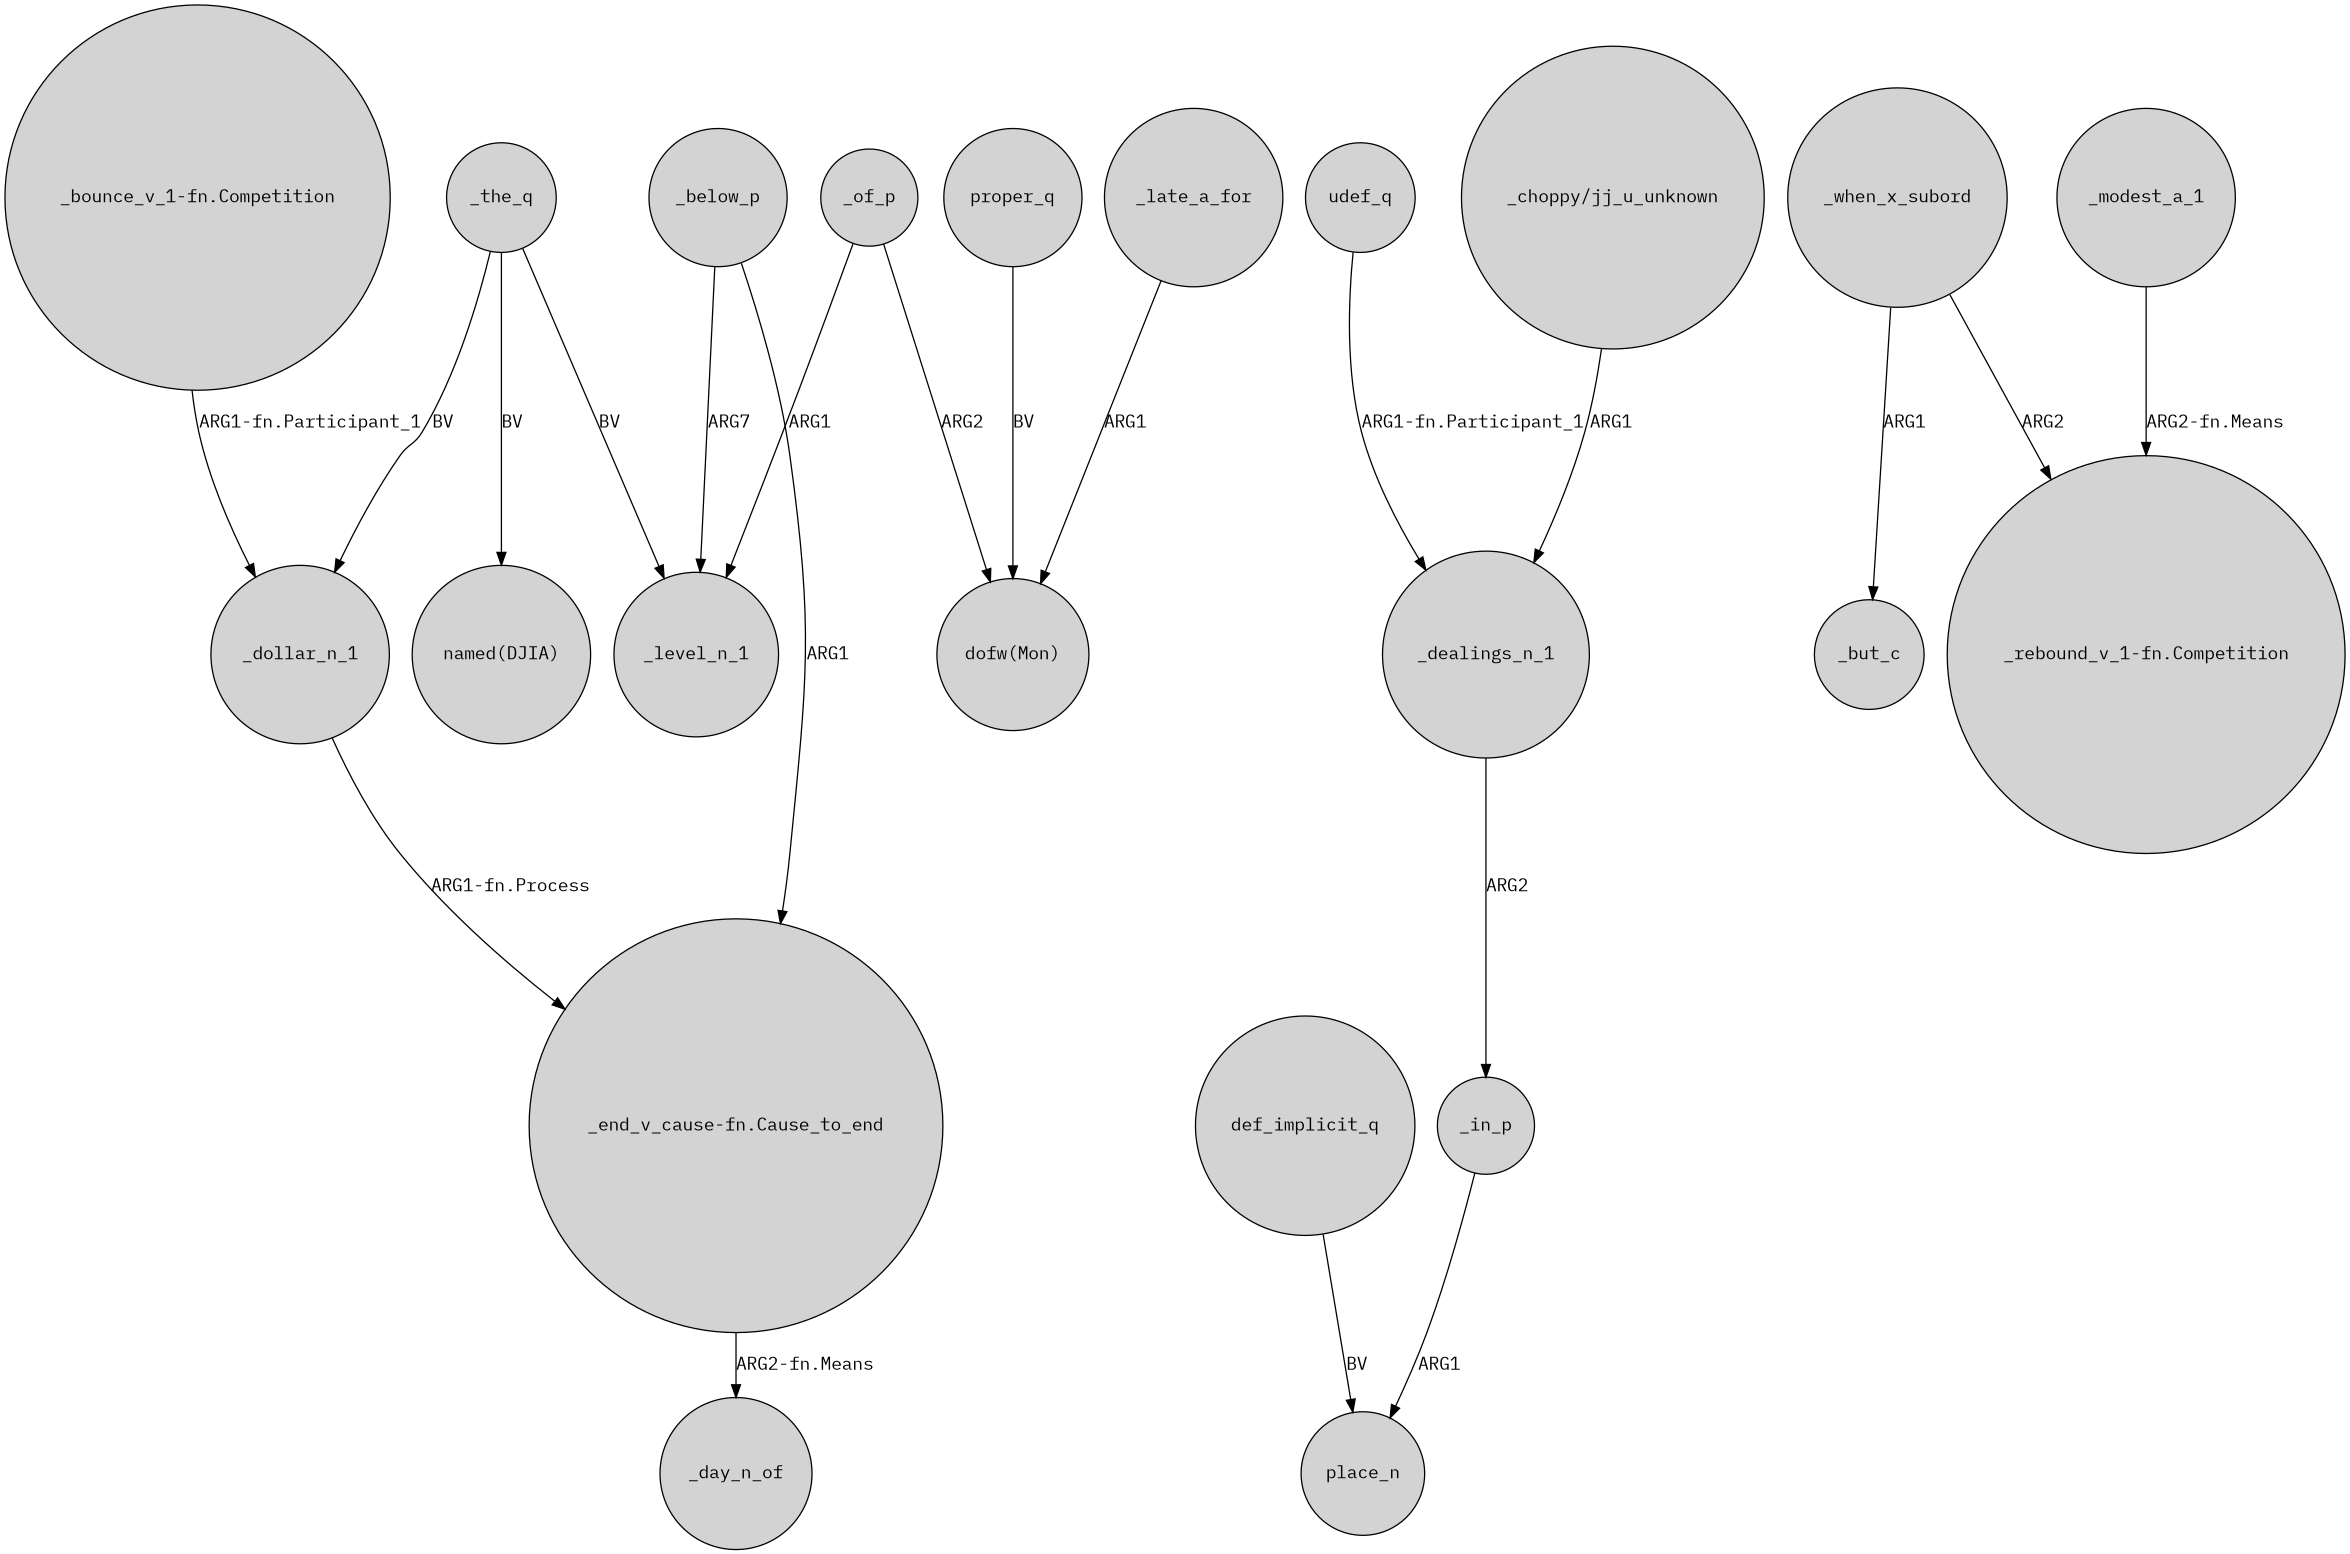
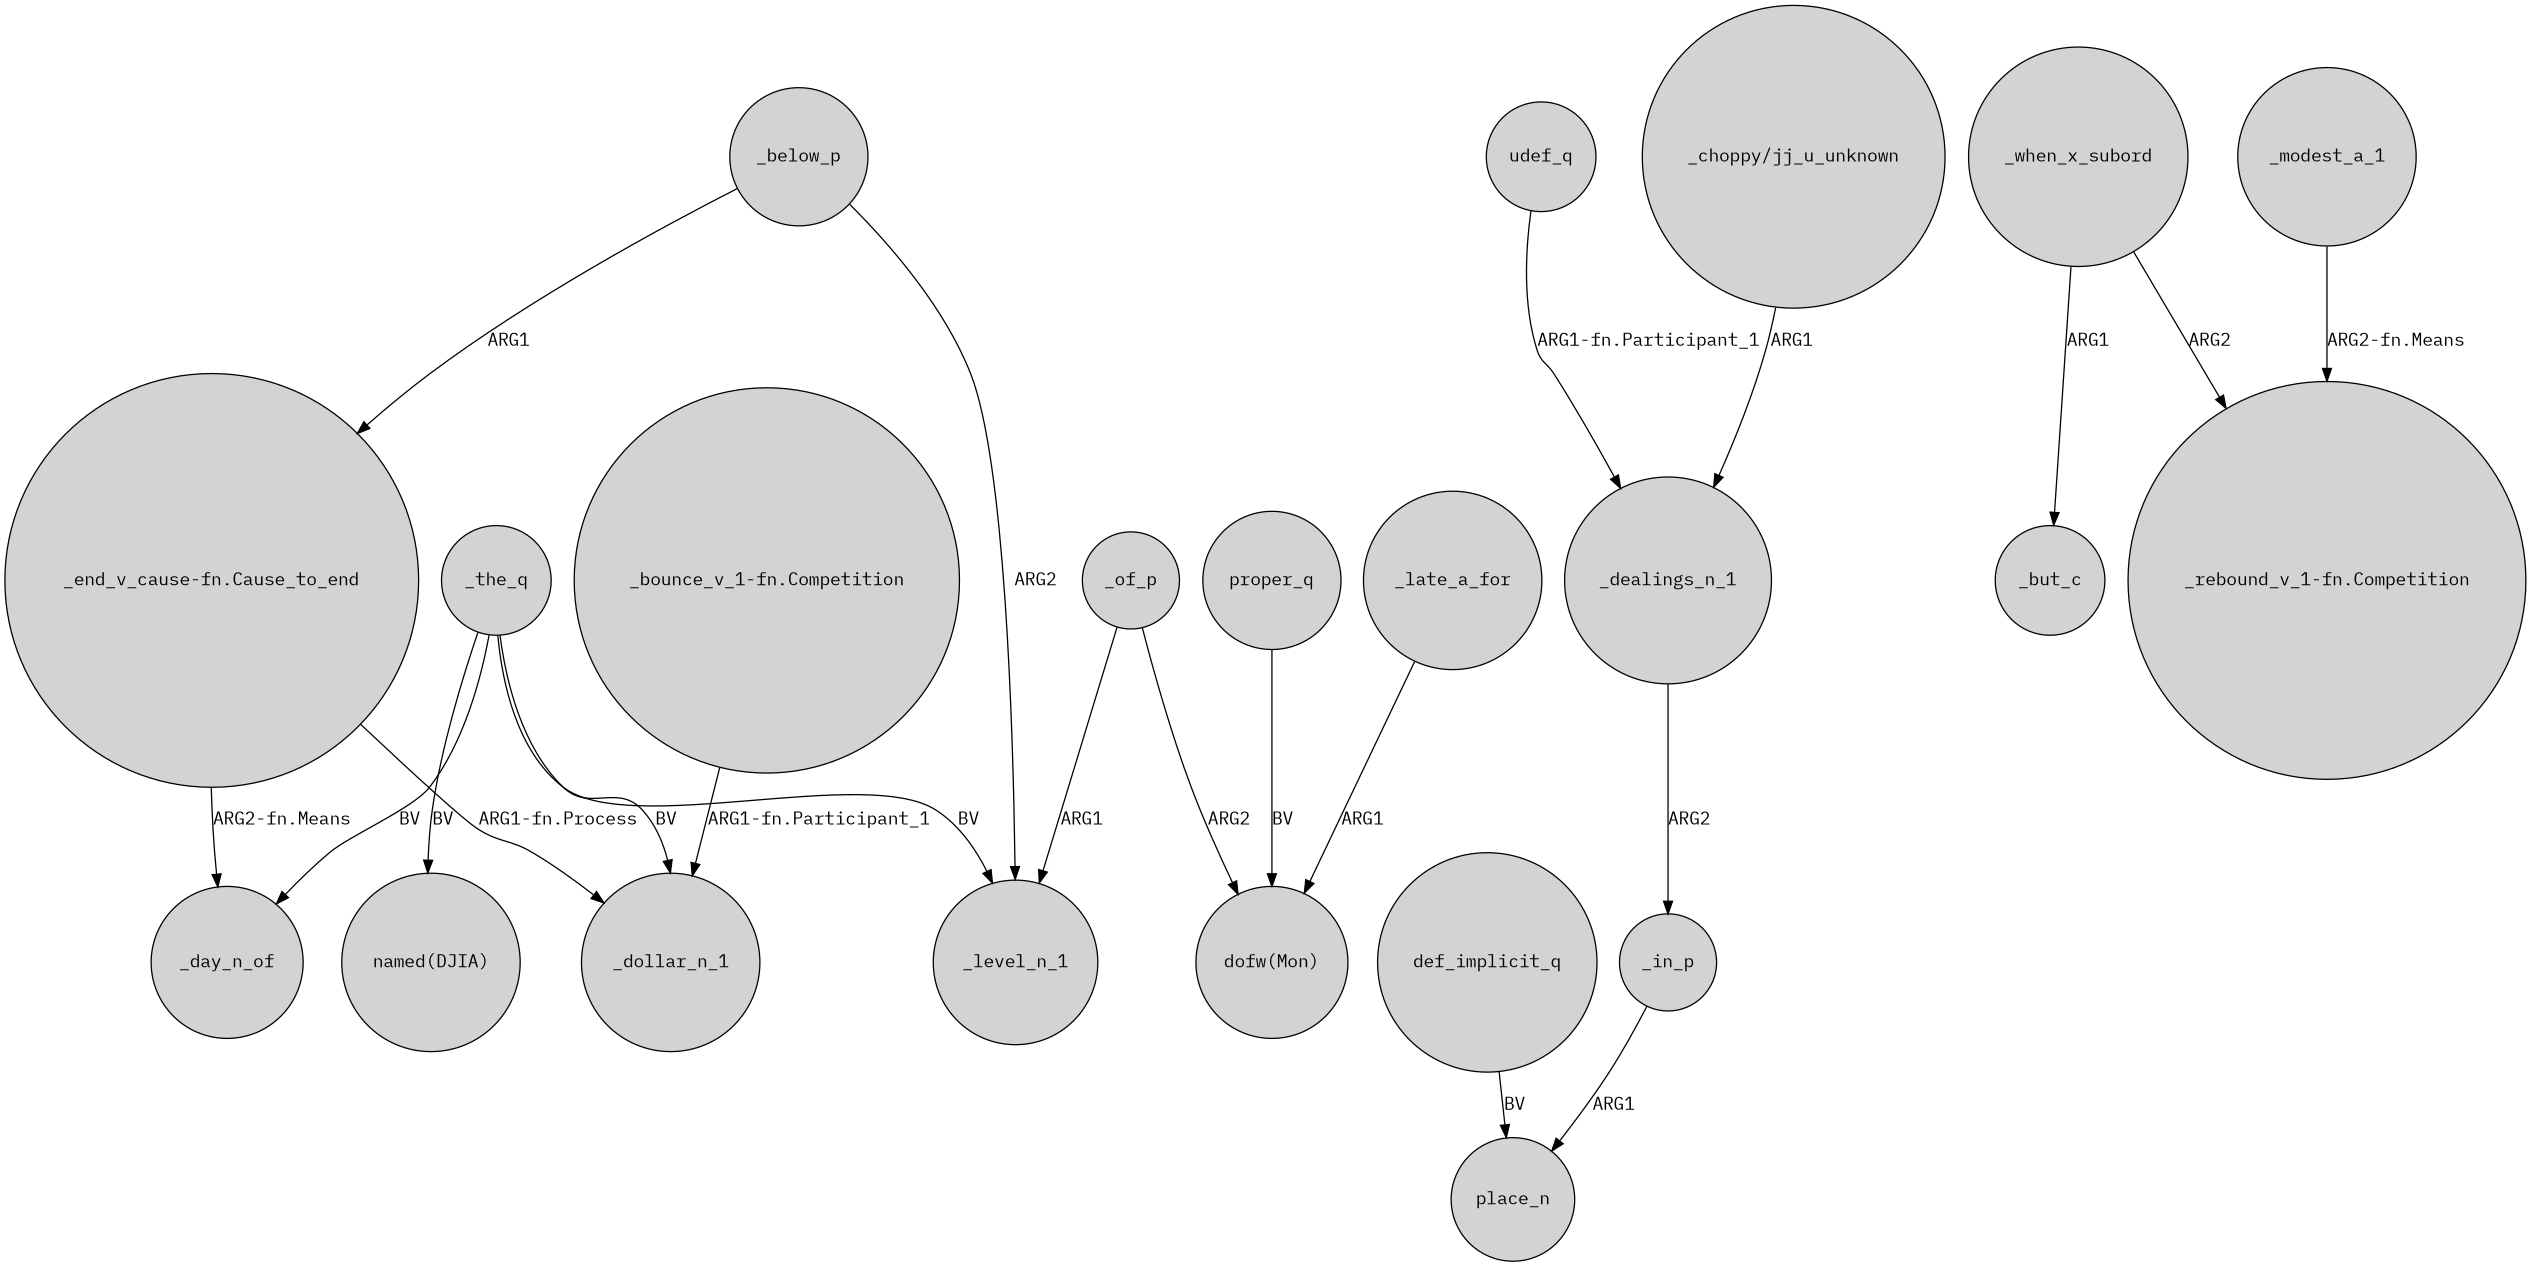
edge "_below_p" -> "_level_n_1": label "ARG7" -> "ARG2"
edge "_the_q" -> "_day_n_of": added, label "BV"
edge "_dollar_n_1" -> "_end_v_cause-fn.Cause_to_end": reversed
